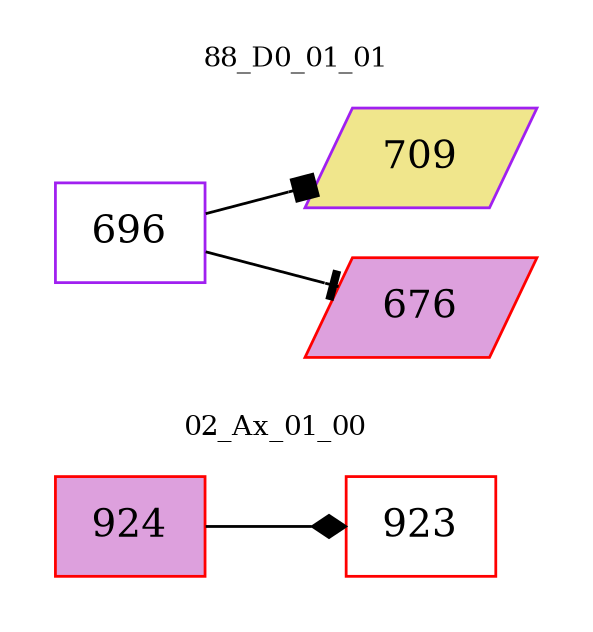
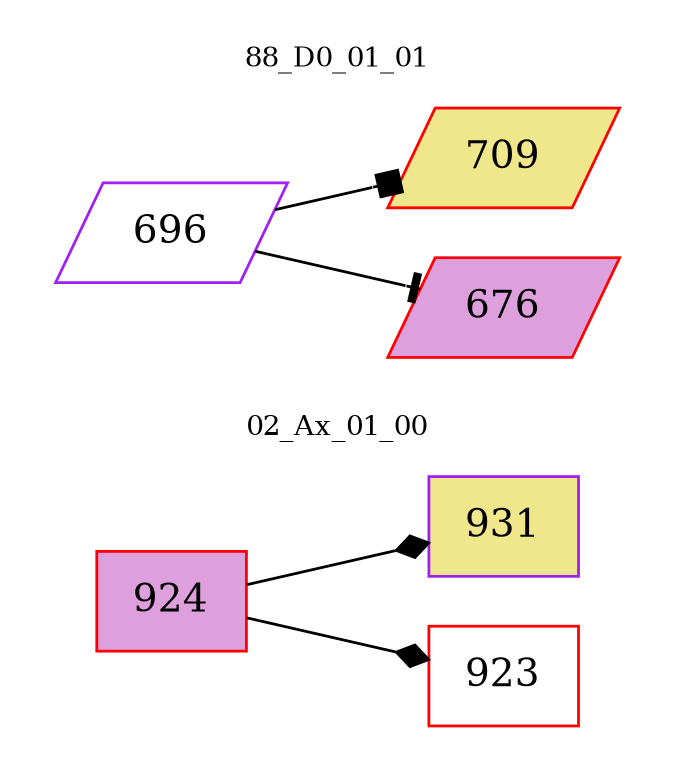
node "709": color purple -> red
node "696": shape box -> parallelogram
node "931": added
